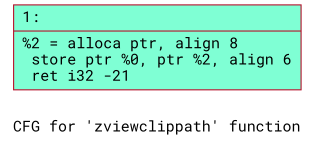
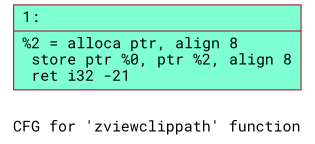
node "1:": text "store ptr %0, ptr %2, align 6" -> "store ptr %0, ptr %2, align 8"
